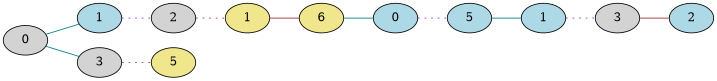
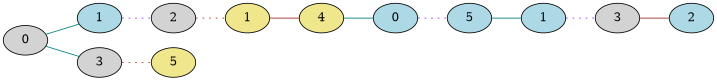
node "6": label "6" -> "4"
